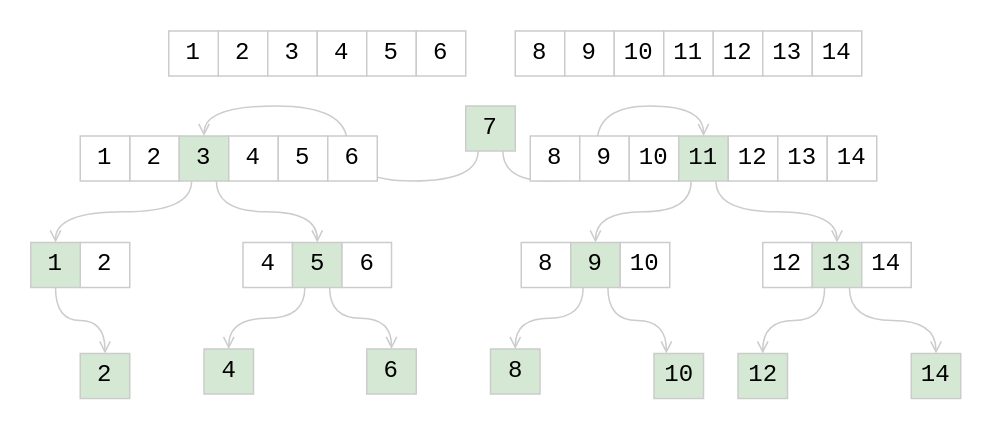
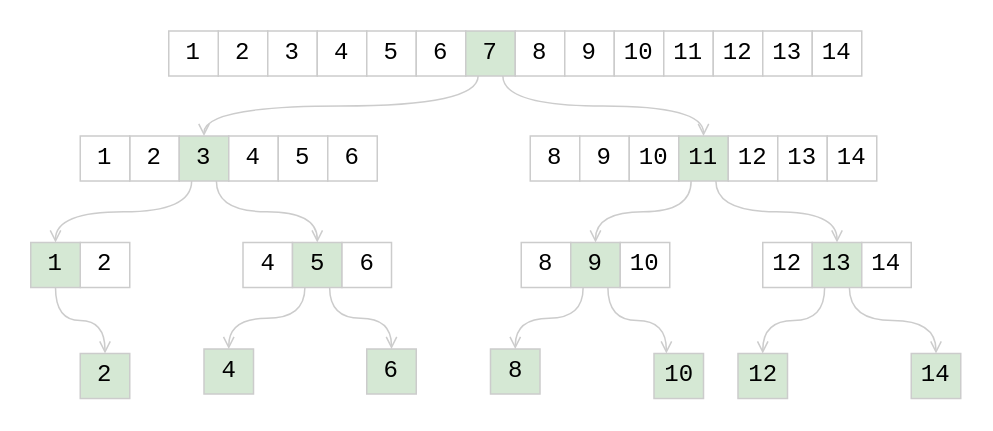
node "7": moved (491, 128) -> (491, 53)
